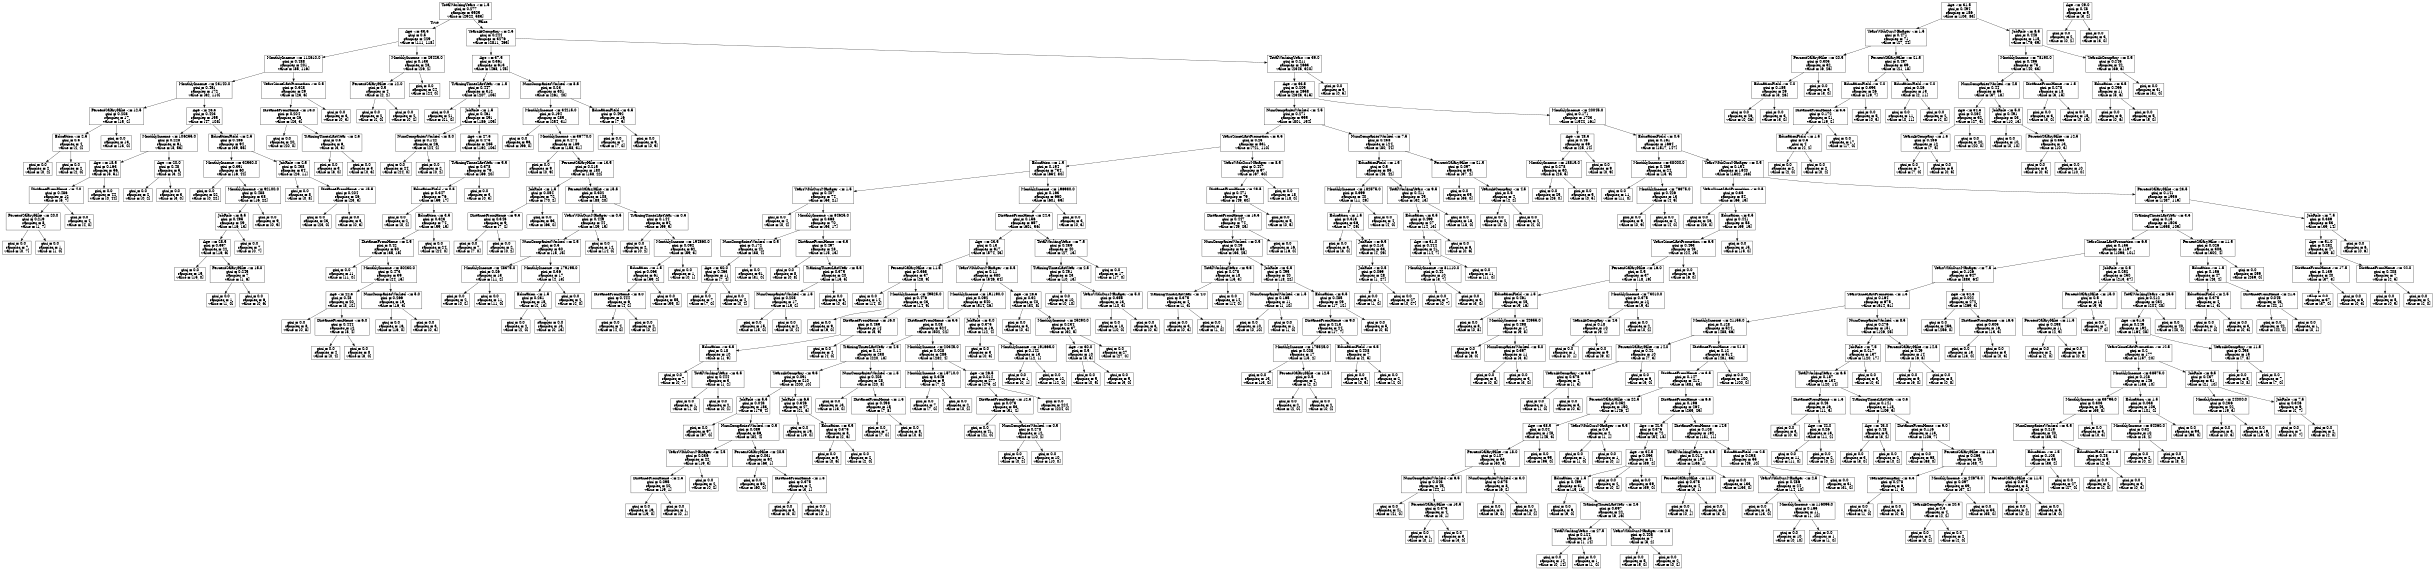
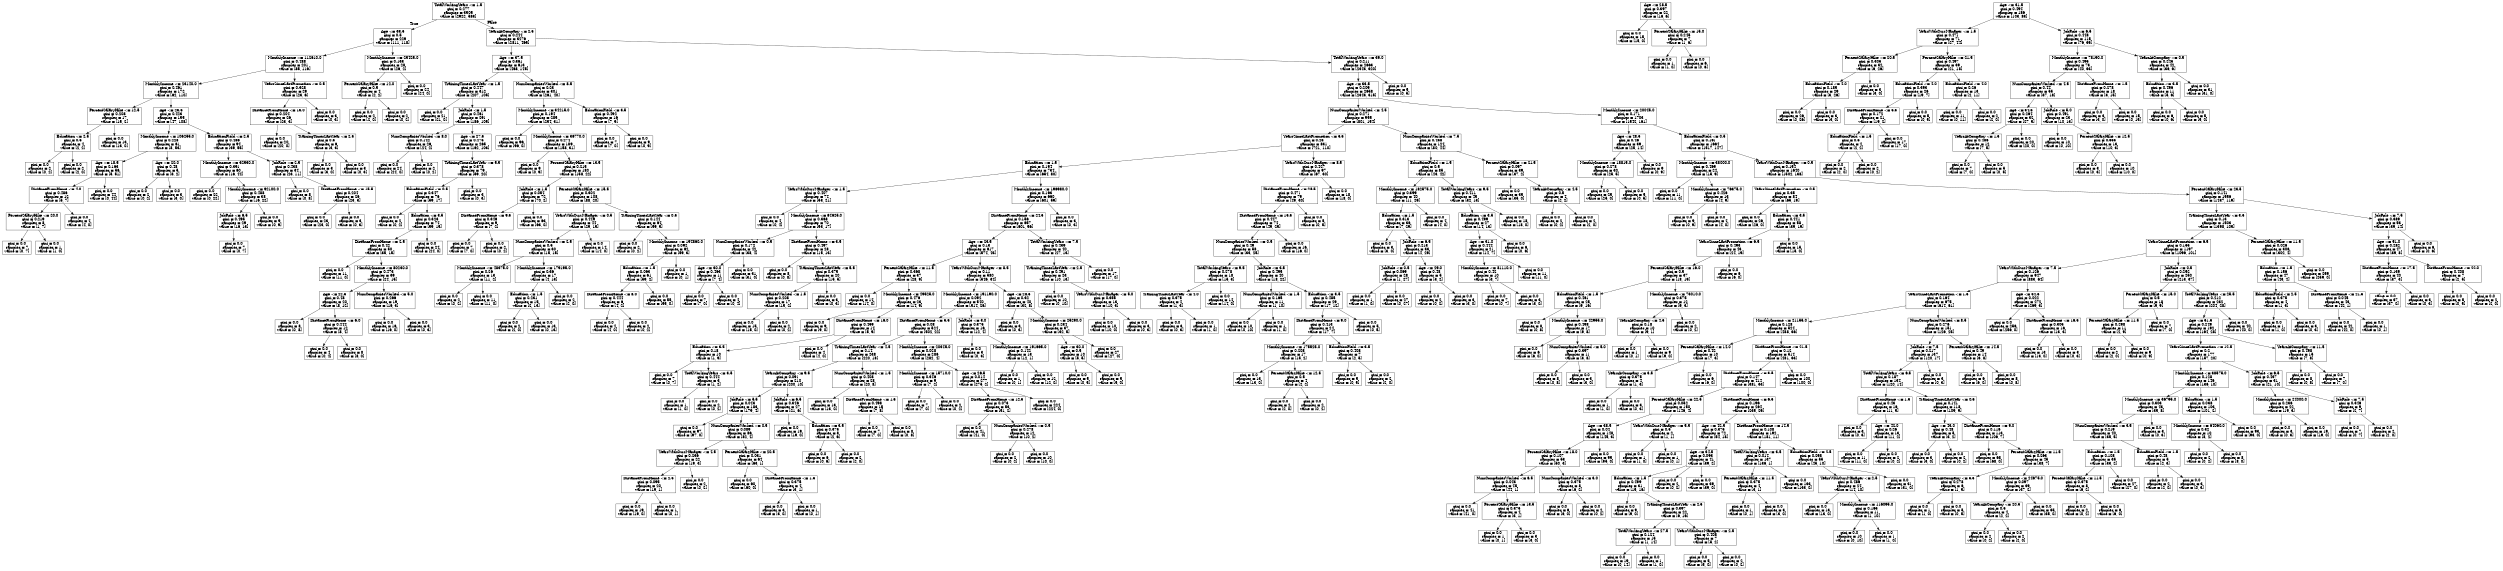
node "EducationField <= 1.5 gini = 0.5 gini = 4 value = [2, 2]": label "EducationField <= 1.5 gini = 0.5 gini = 4 value = [2, 2]" -> "EducationField <= 1.5 gini = 0.5 samples = 4 value = [2, 2]"
edge "JobRole <= 6.5 gini = 0.495 samples = 29 value = [16, 13]" -> "Age <= 28.5 gini = 0.397 samples = 22 value = [16, 6]": removed
edge "JobRole <= 6.5 gini = 0.213 samples = 33 value = [4, 29]" -> "Age <= 29.0 gini = 0.48 samples = 5 value = [3, 2]": added
node "samples = 0.0 samples = 13 value = [0, 13]": label "samples = 0.0 samples = 13 value = [0, 13]" -> "gini = 0.0 samples = 13 value = [0, 13]"
node "gini = 0.0 samples = 14 value = [0, 14]": label "gini = 0.0 samples = 14 value = [0, 14]" -> "gini = 0.0 samples = 19 value = [0, 14]"
